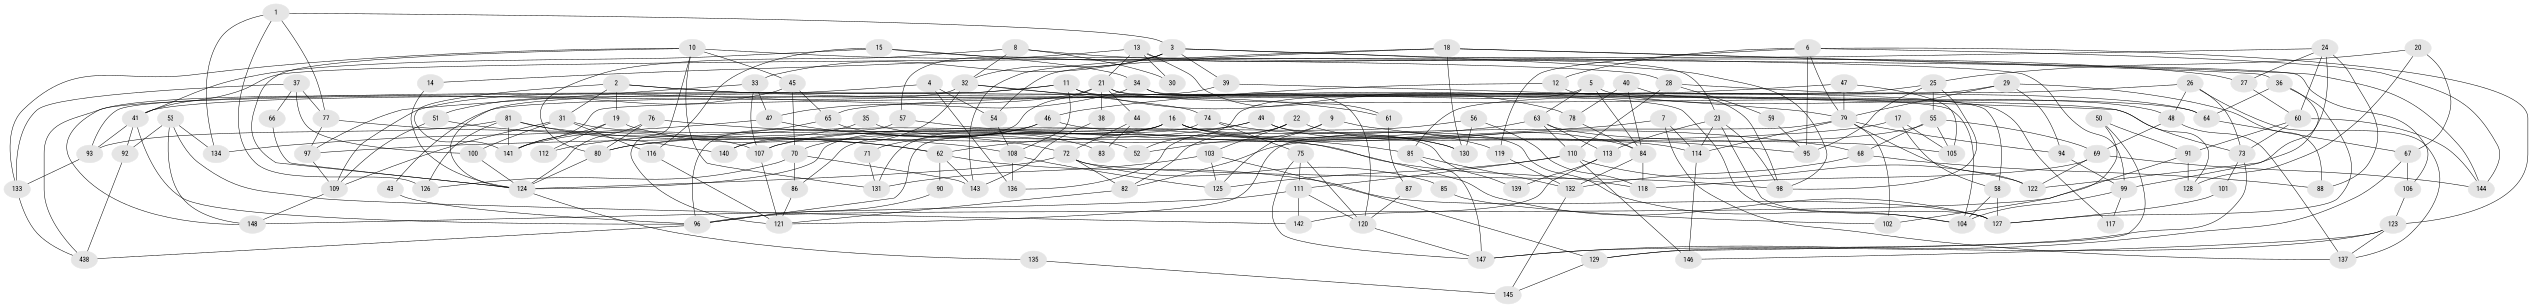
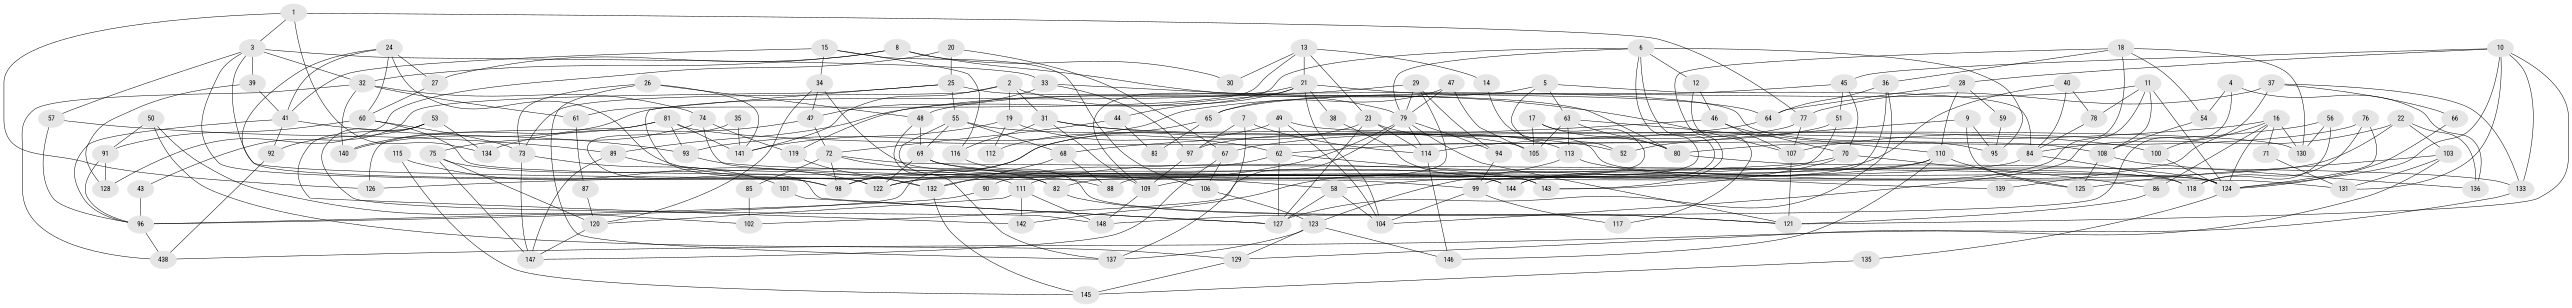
node "115": added
